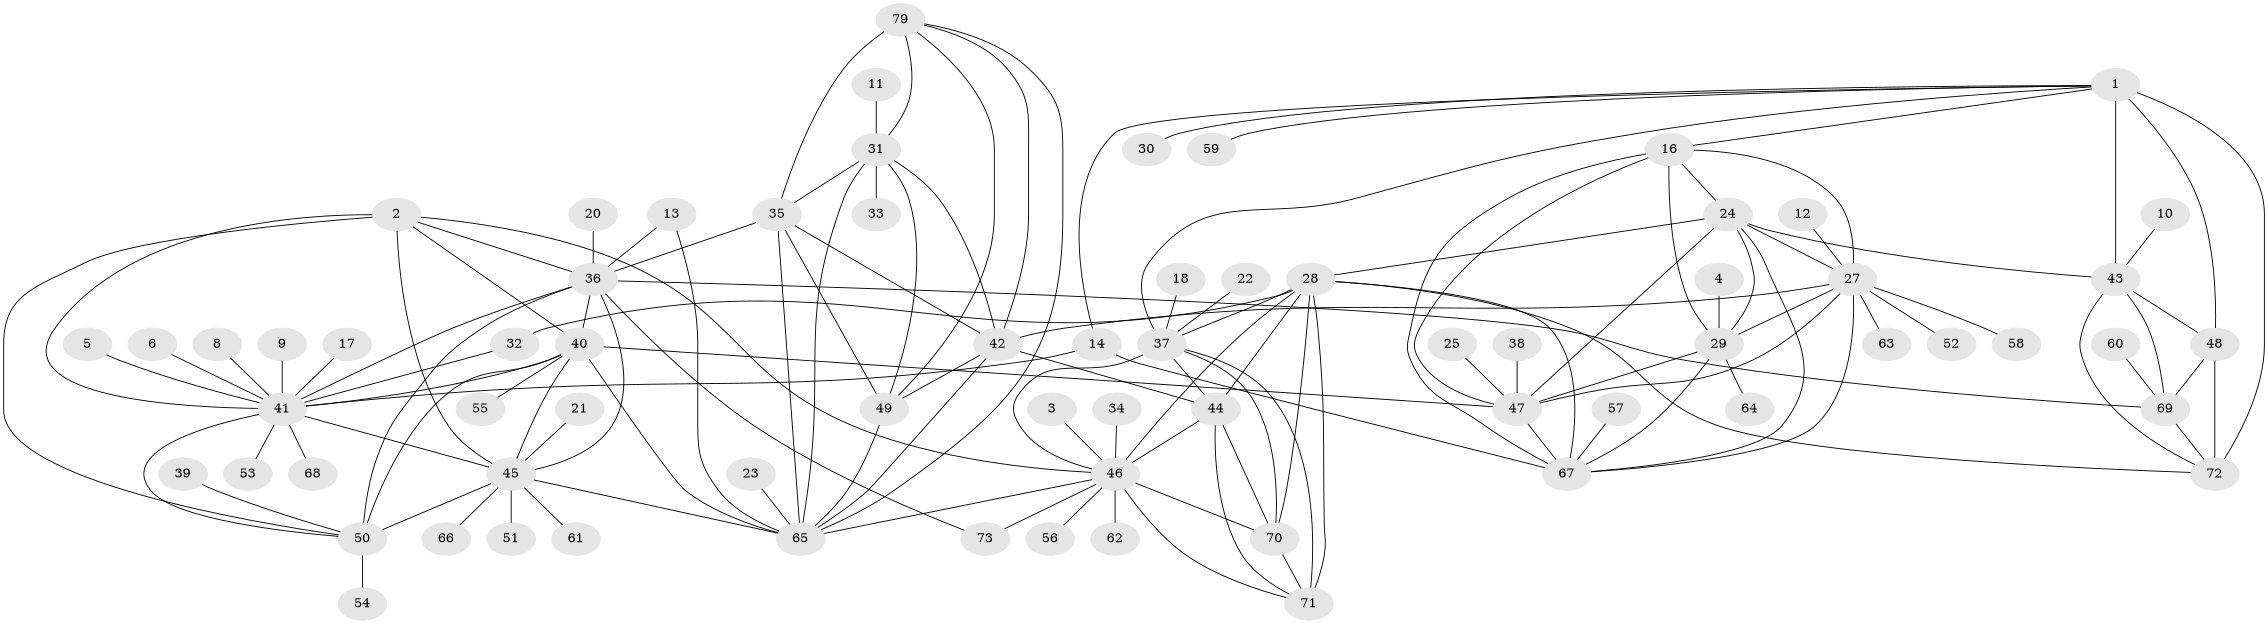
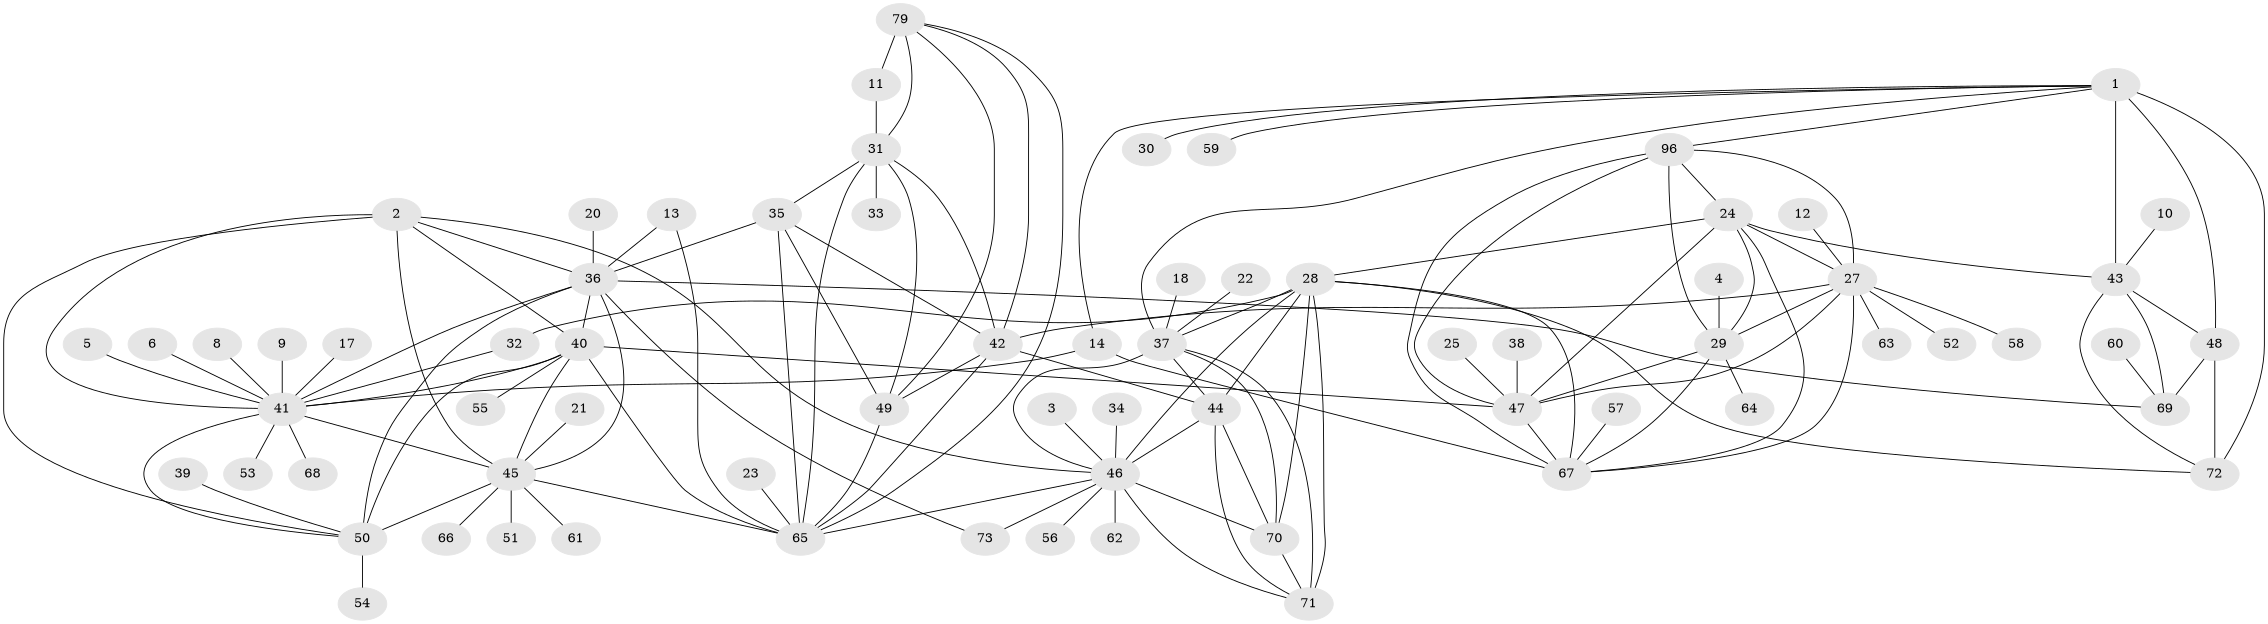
edge "79" -- "35": now "79" -- "11"
node "16": label "16" -> "96"
edge "69" -- "72": removed
